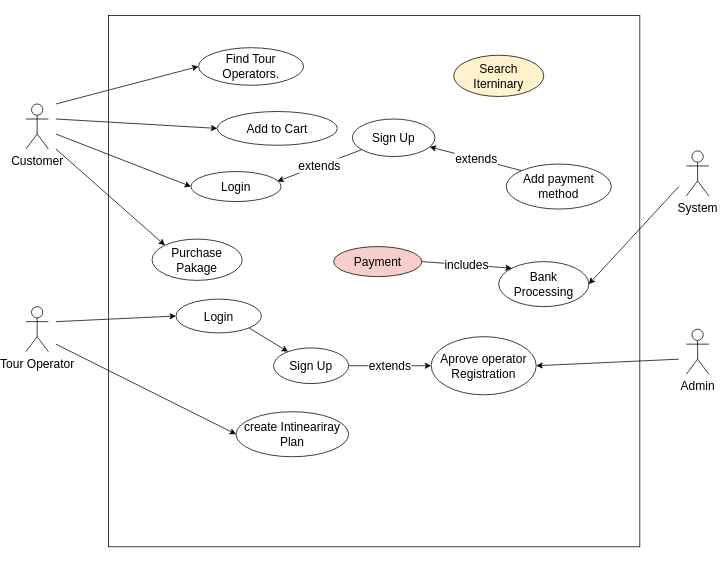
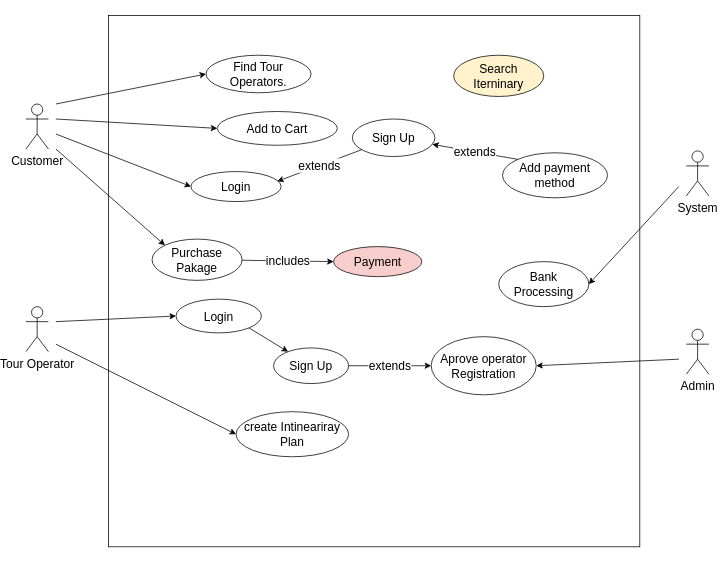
node "Find Tour Operators.": moved (251, 66) -> (258, 74)
node "Add payment method": moved (558, 186) -> (555, 175)
edge "Purchase Pakage" -> "Payment": added, label "includes"
edge "Payment" -> "Bank Processing": removed, label "includes"
